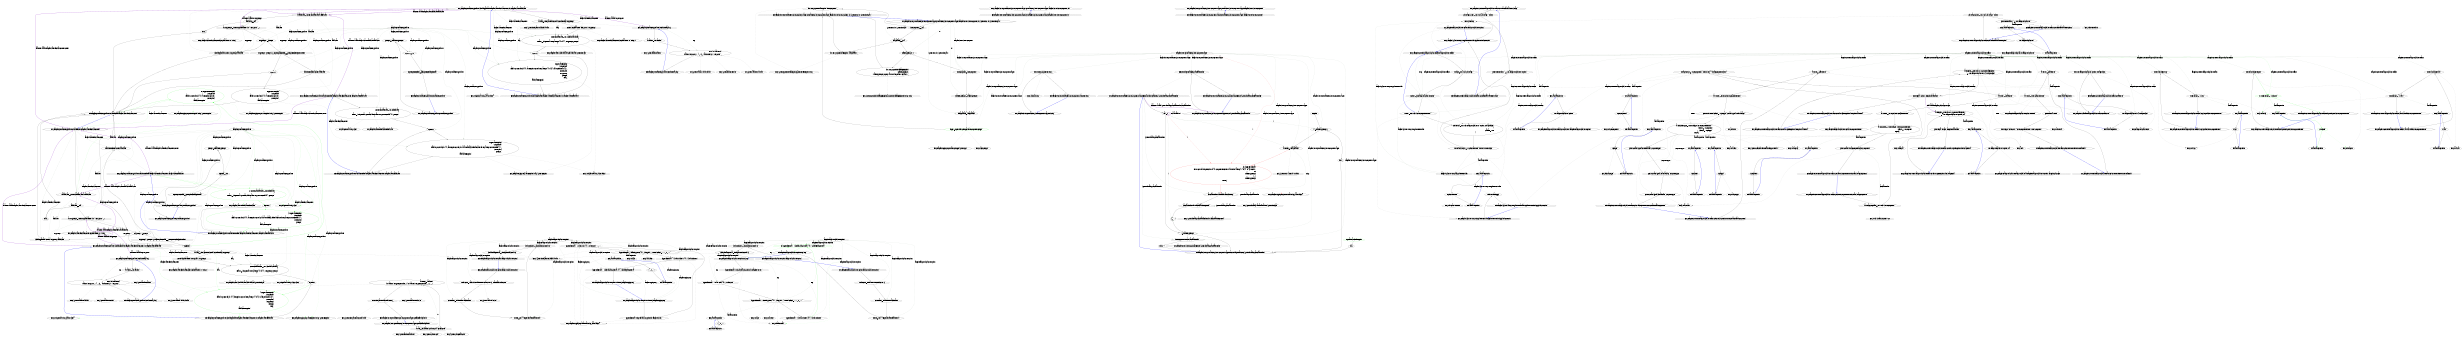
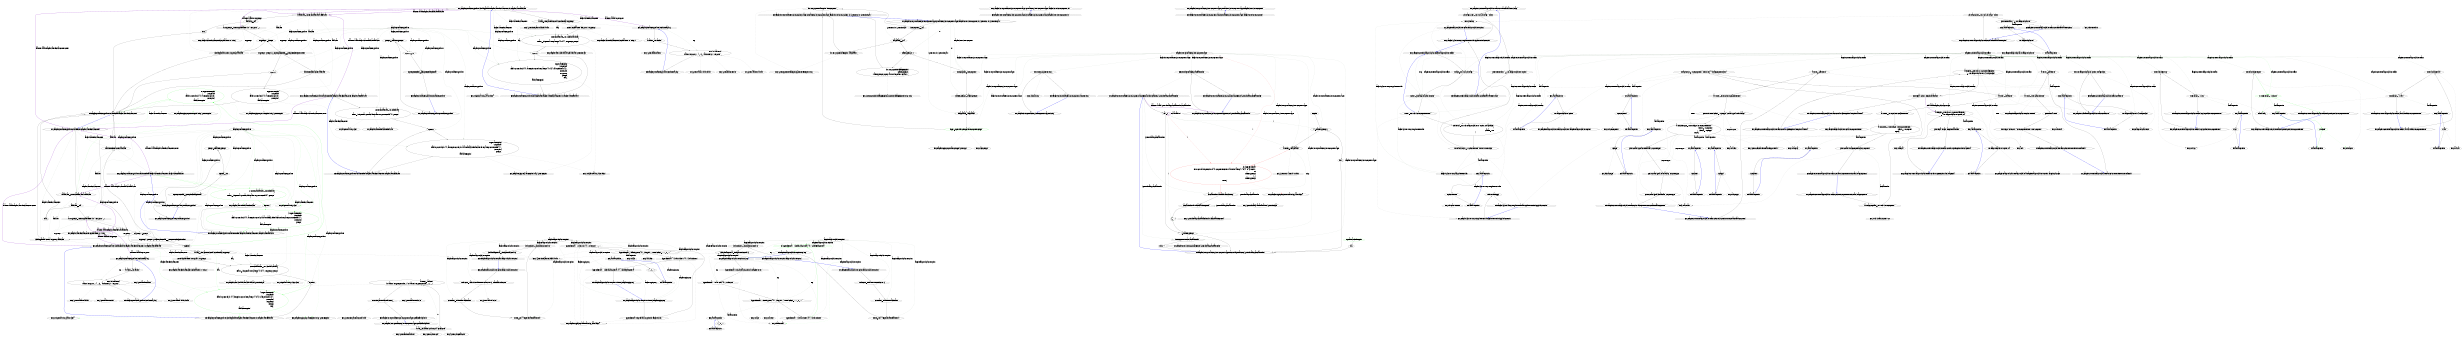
edge "HangFire.Core.Tests.BackgroundJobServerFacts" -> "_storage = new Mock<JobStorage>()": added, label "HangFire.Core.Tests.BackgroundJobServerFacts"
node "Entry Unk.Verify": label "Entry Unk.Verify" -> "Exit Unk.Verify"
node "Entry Unk.True": label "Entry Unk.True" -> "Entry Entry.True"
